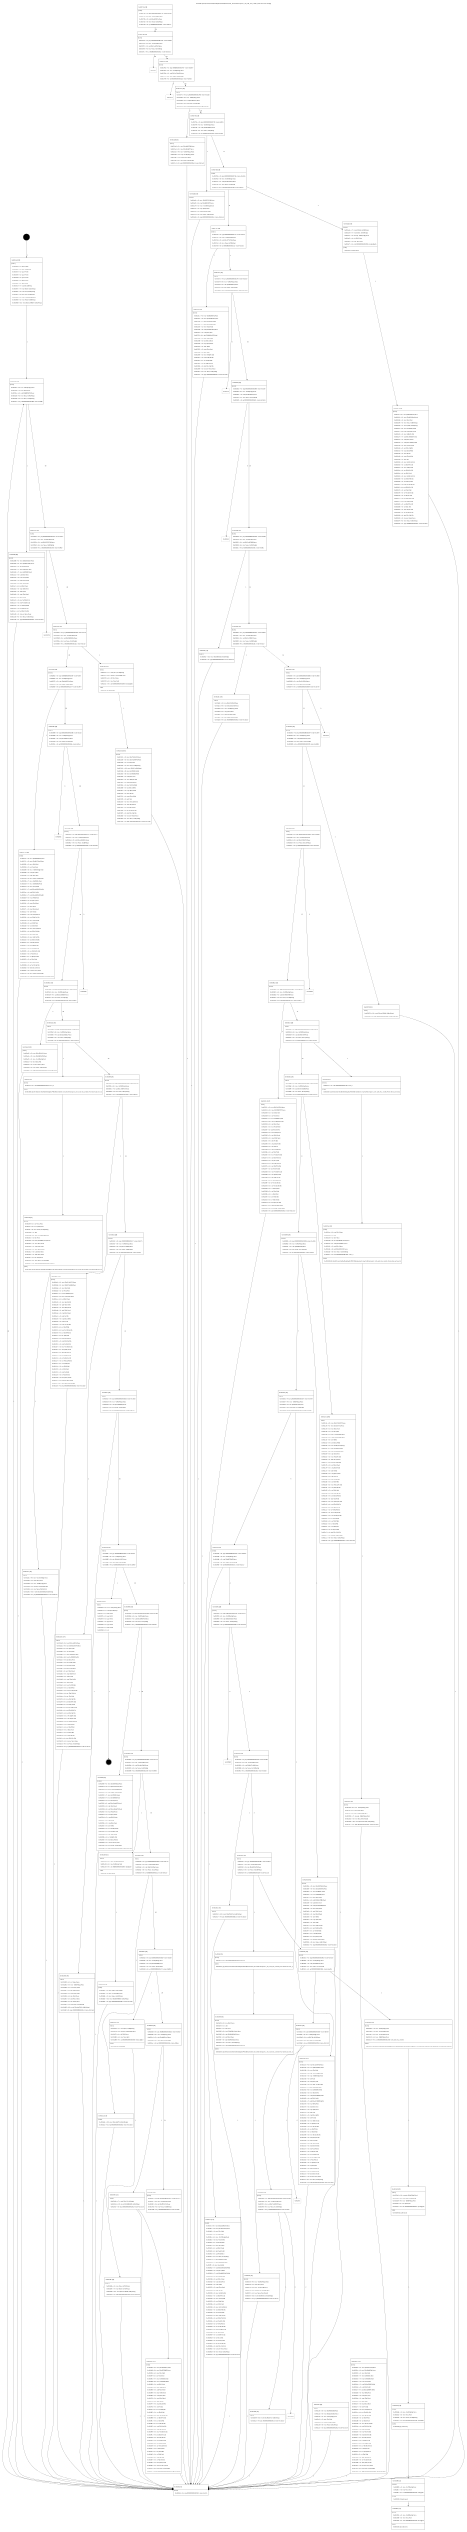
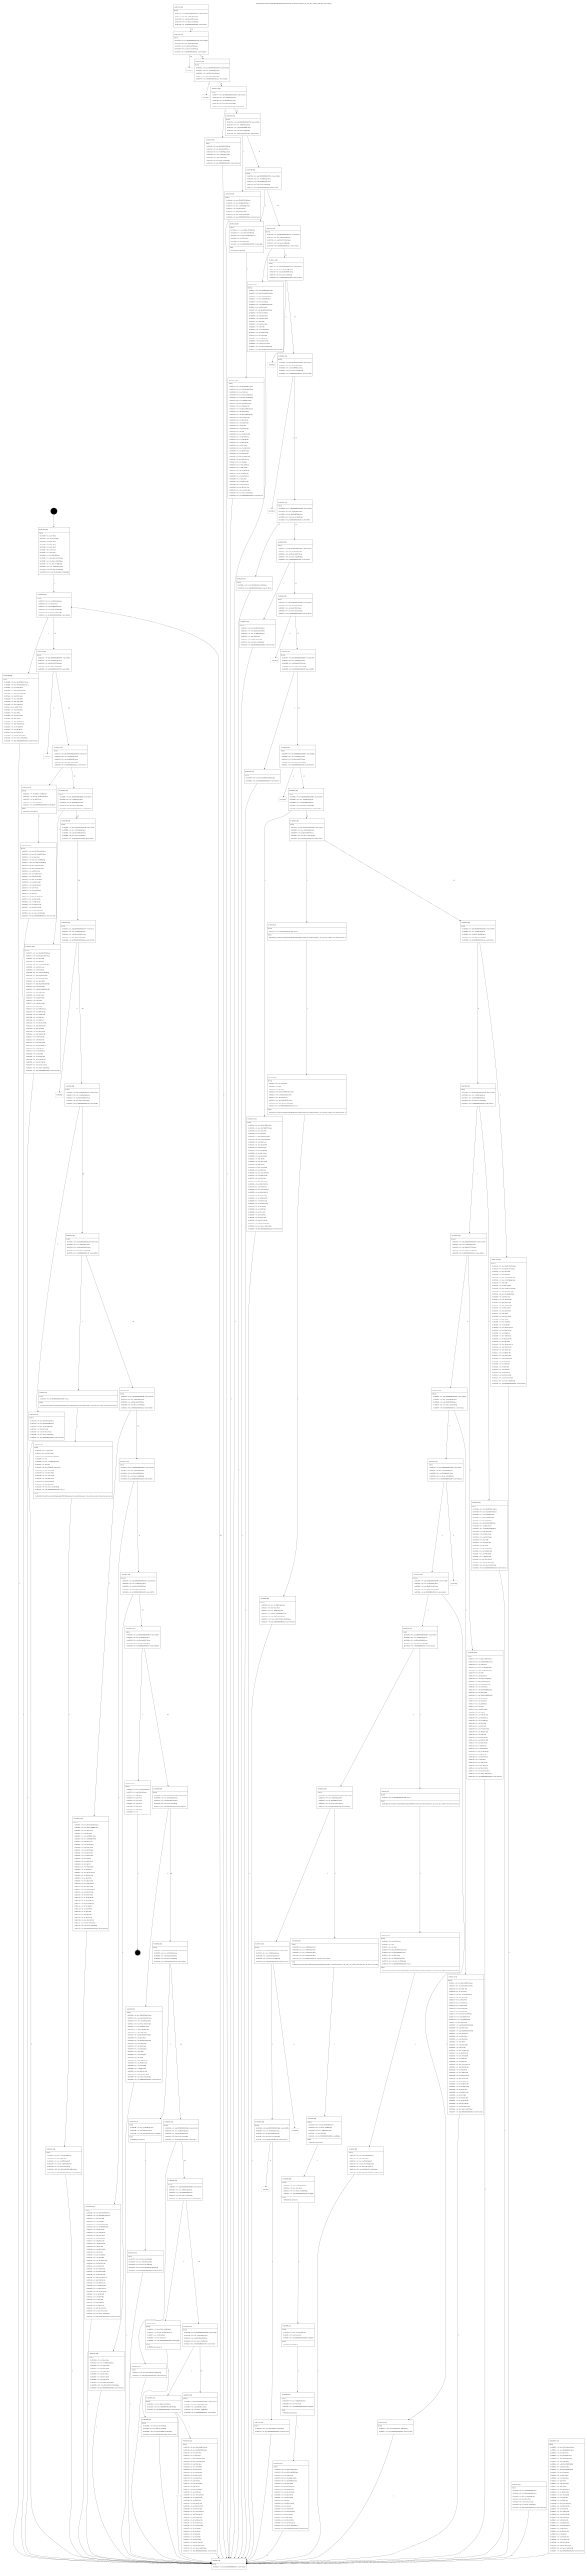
node "0x40248a": removed
node "0x402410 [92]": added
